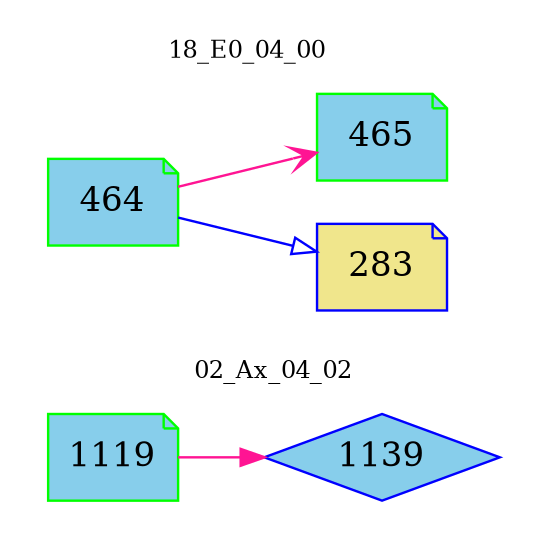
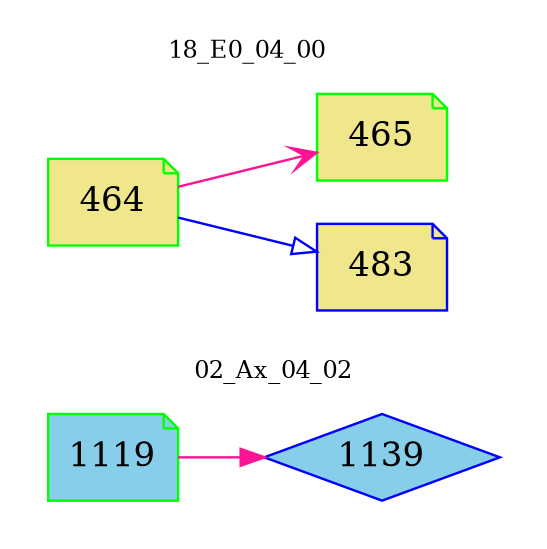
node "465": fillcolor skyblue -> khaki
node "464": fillcolor skyblue -> khaki
node "283": label "283" -> "483"
